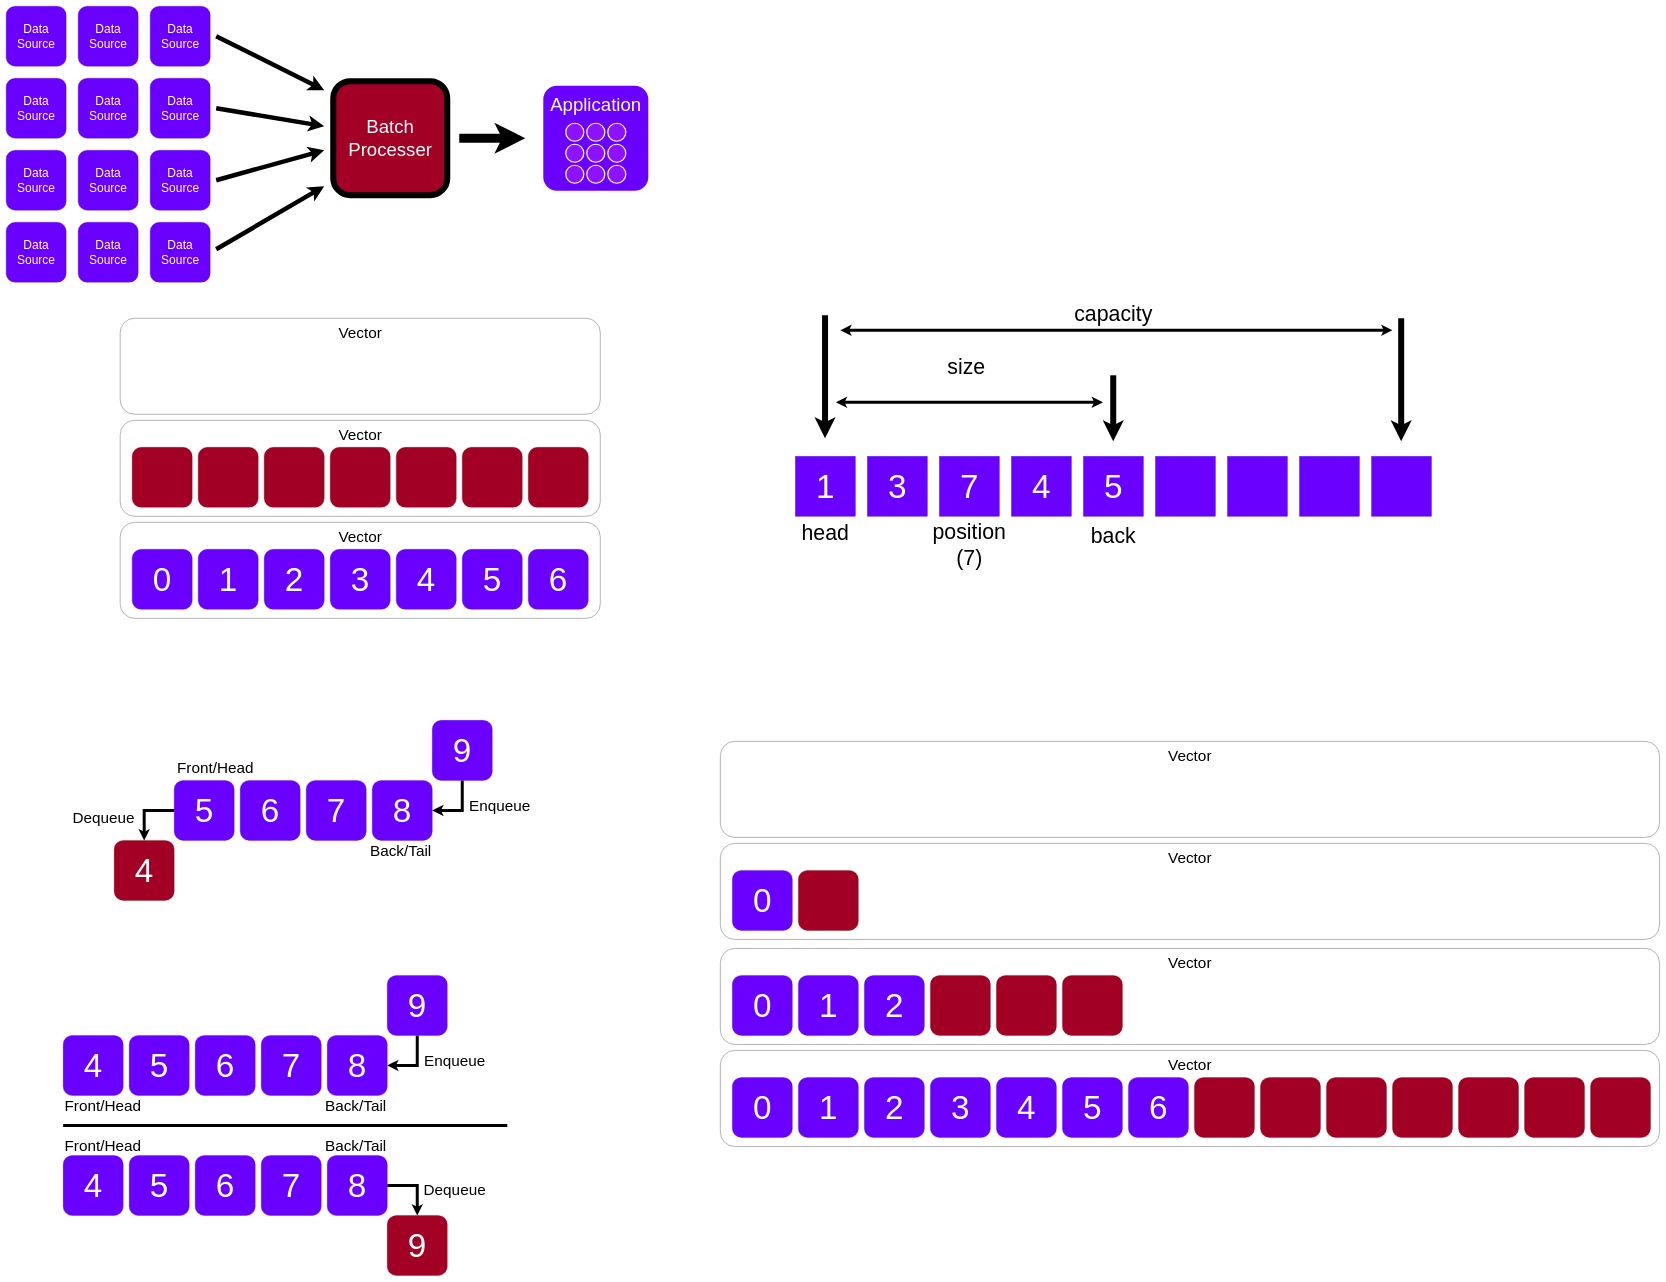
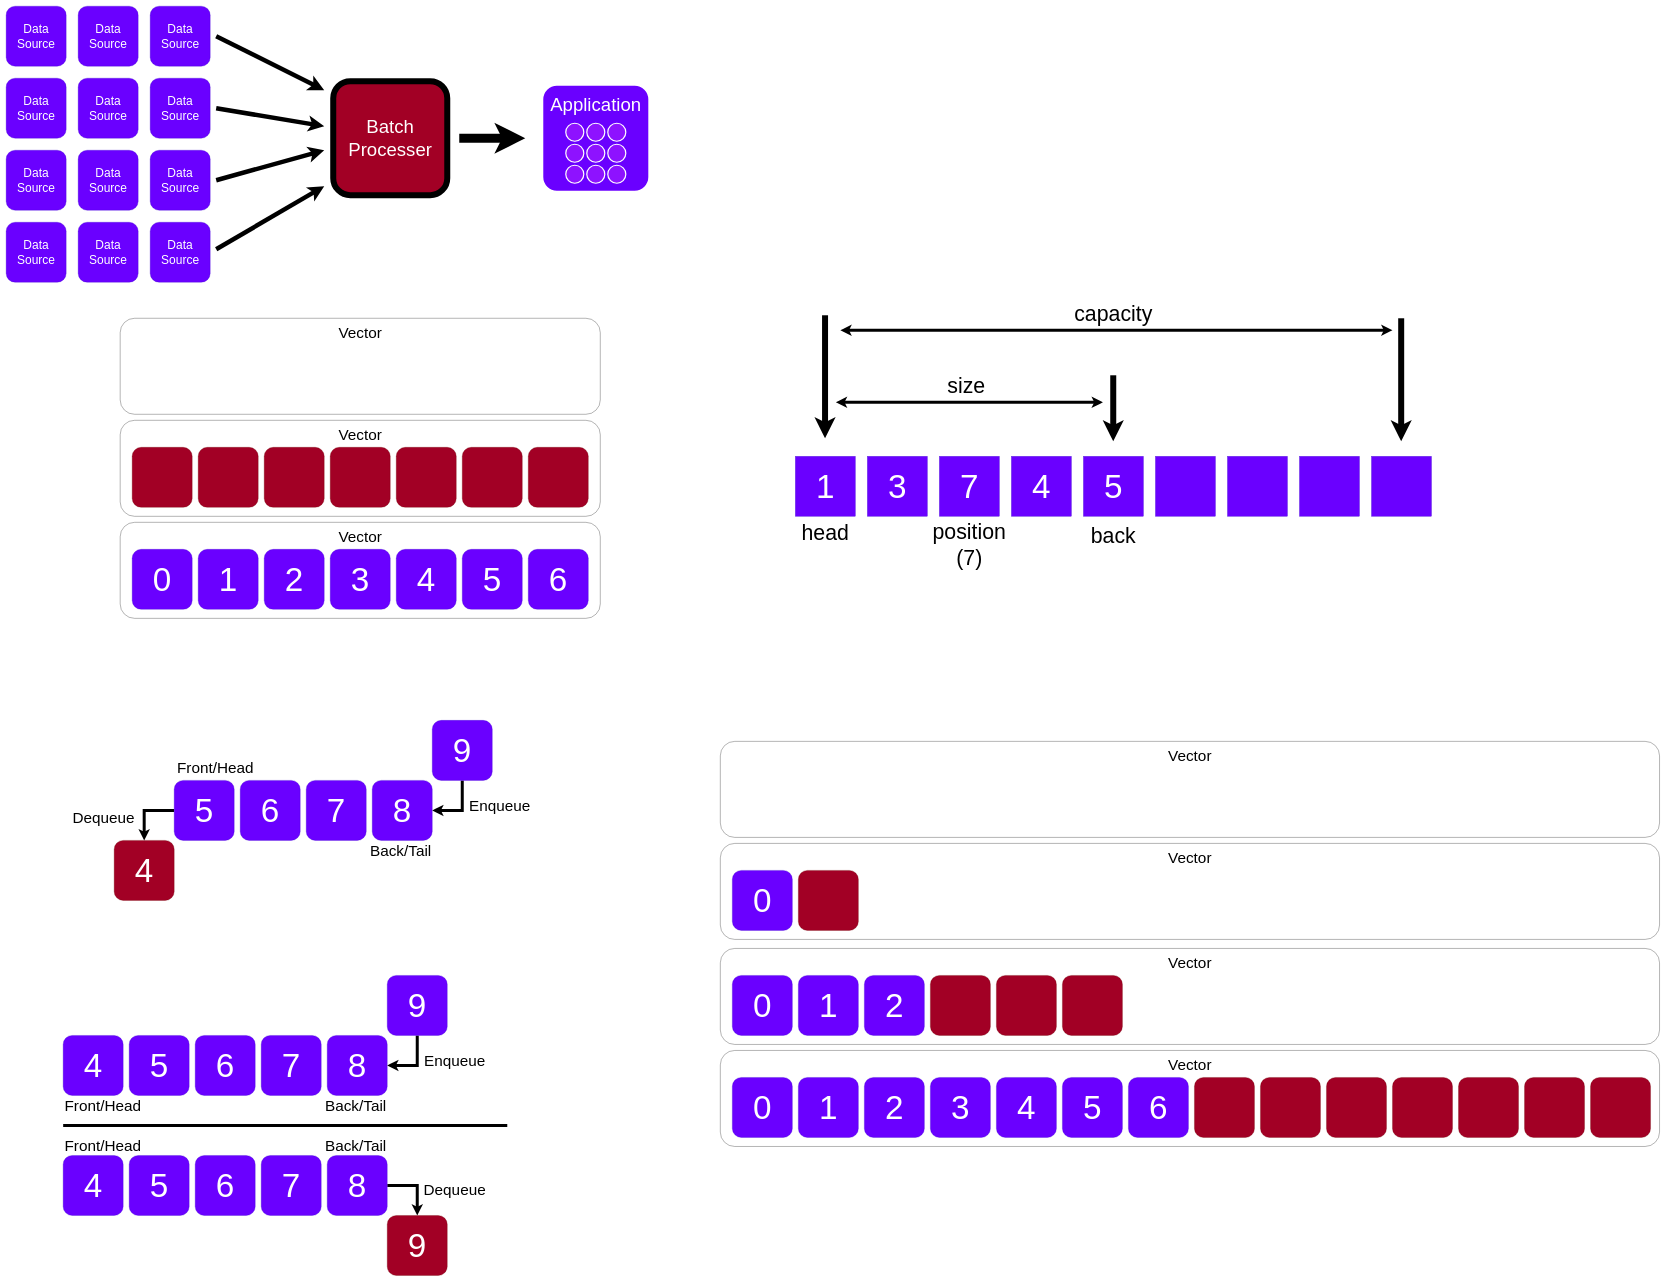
node "size": moved (966, 366) -> (966, 386)
